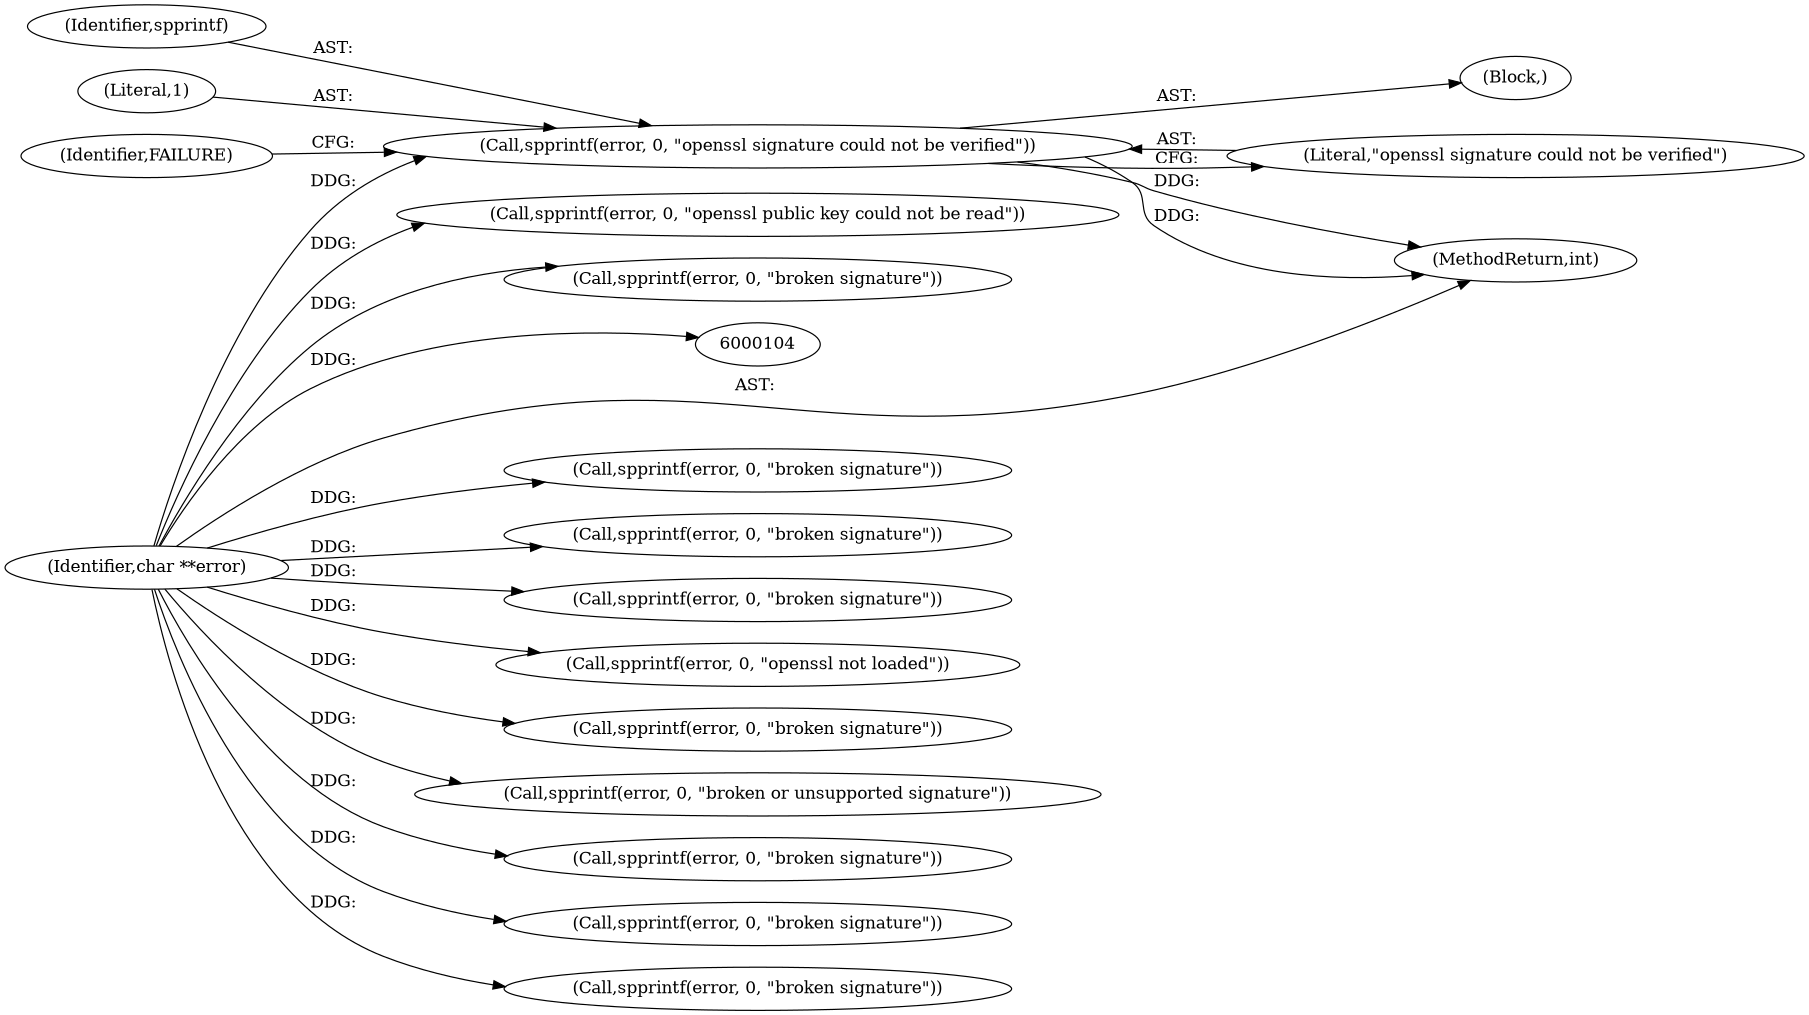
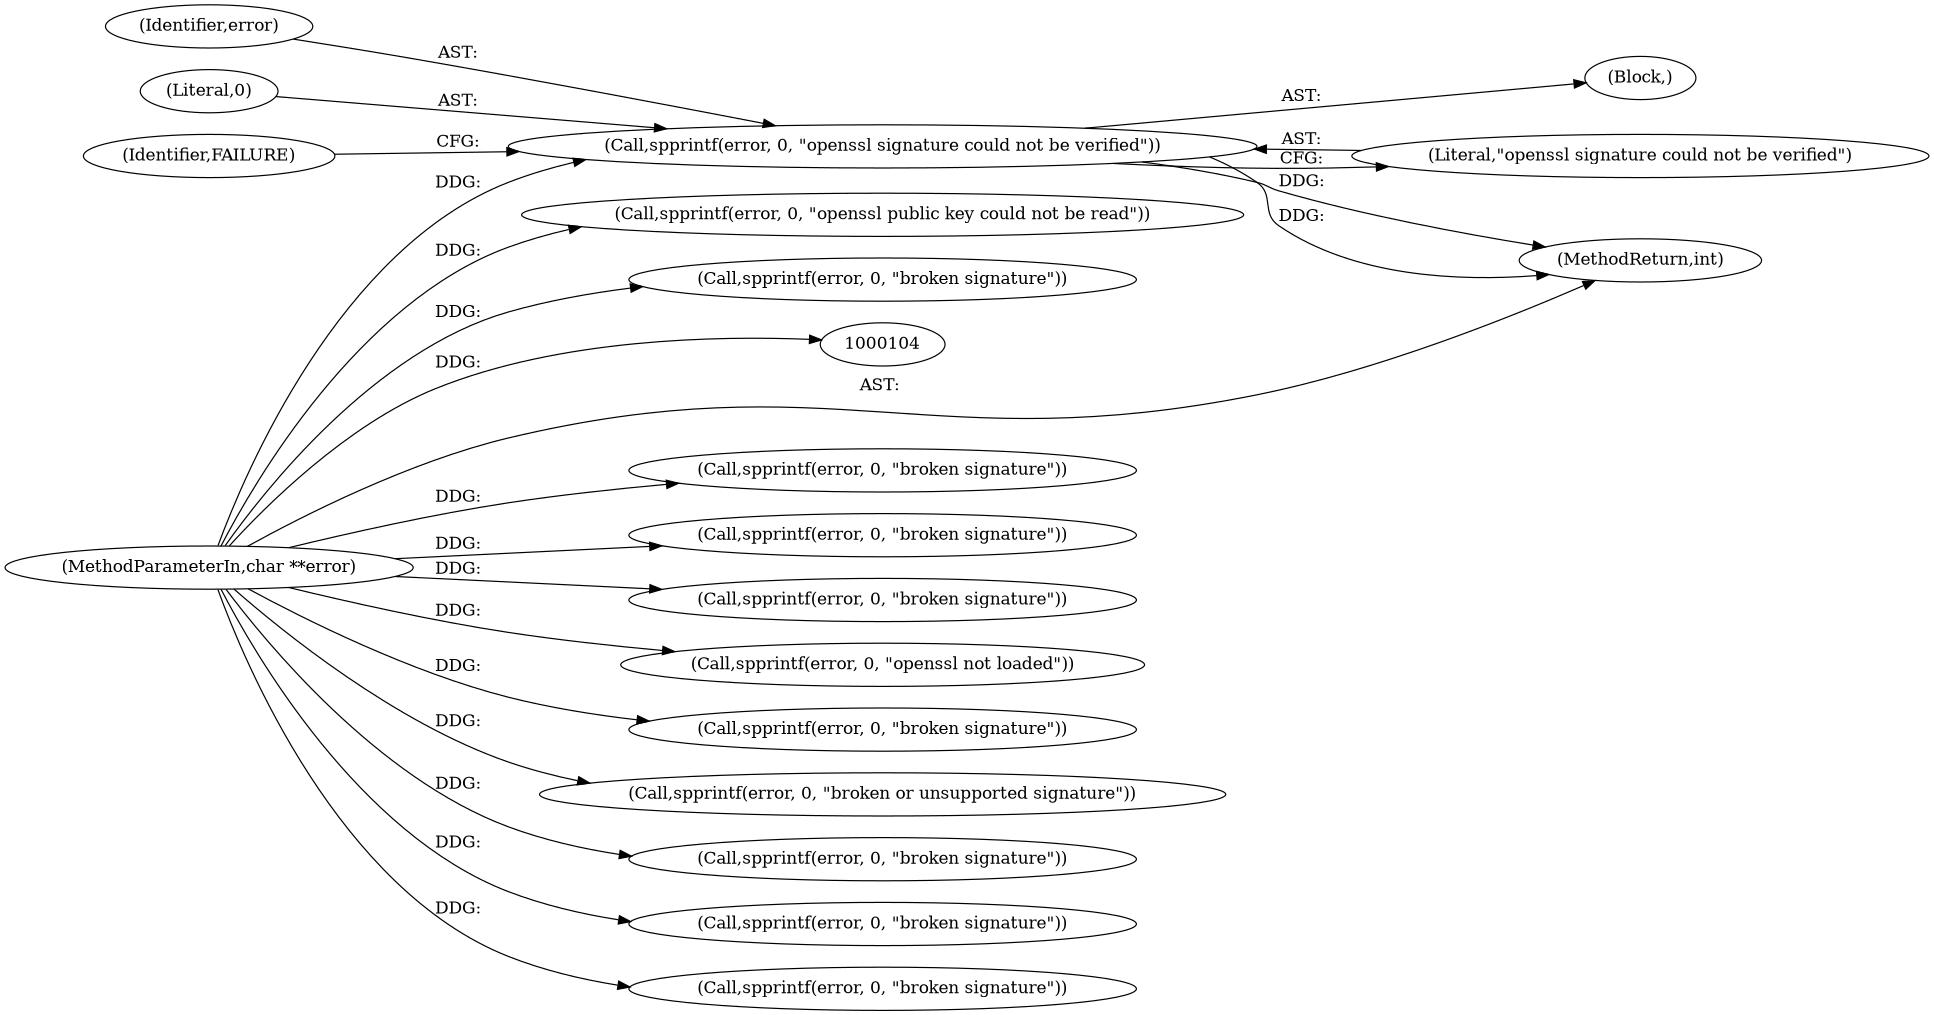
node "(Identifier,spprintf)": label "(Identifier,spprintf)" -> "(Identifier,error)"
node "(Literal,1)": label "(Literal,1)" -> "(Literal,0)"
node "6000104": label "6000104" -> "1000104"
node "(Identifier,char **error)": label "(Identifier,char **error)" -> "(MethodParameterIn,char **error)"
